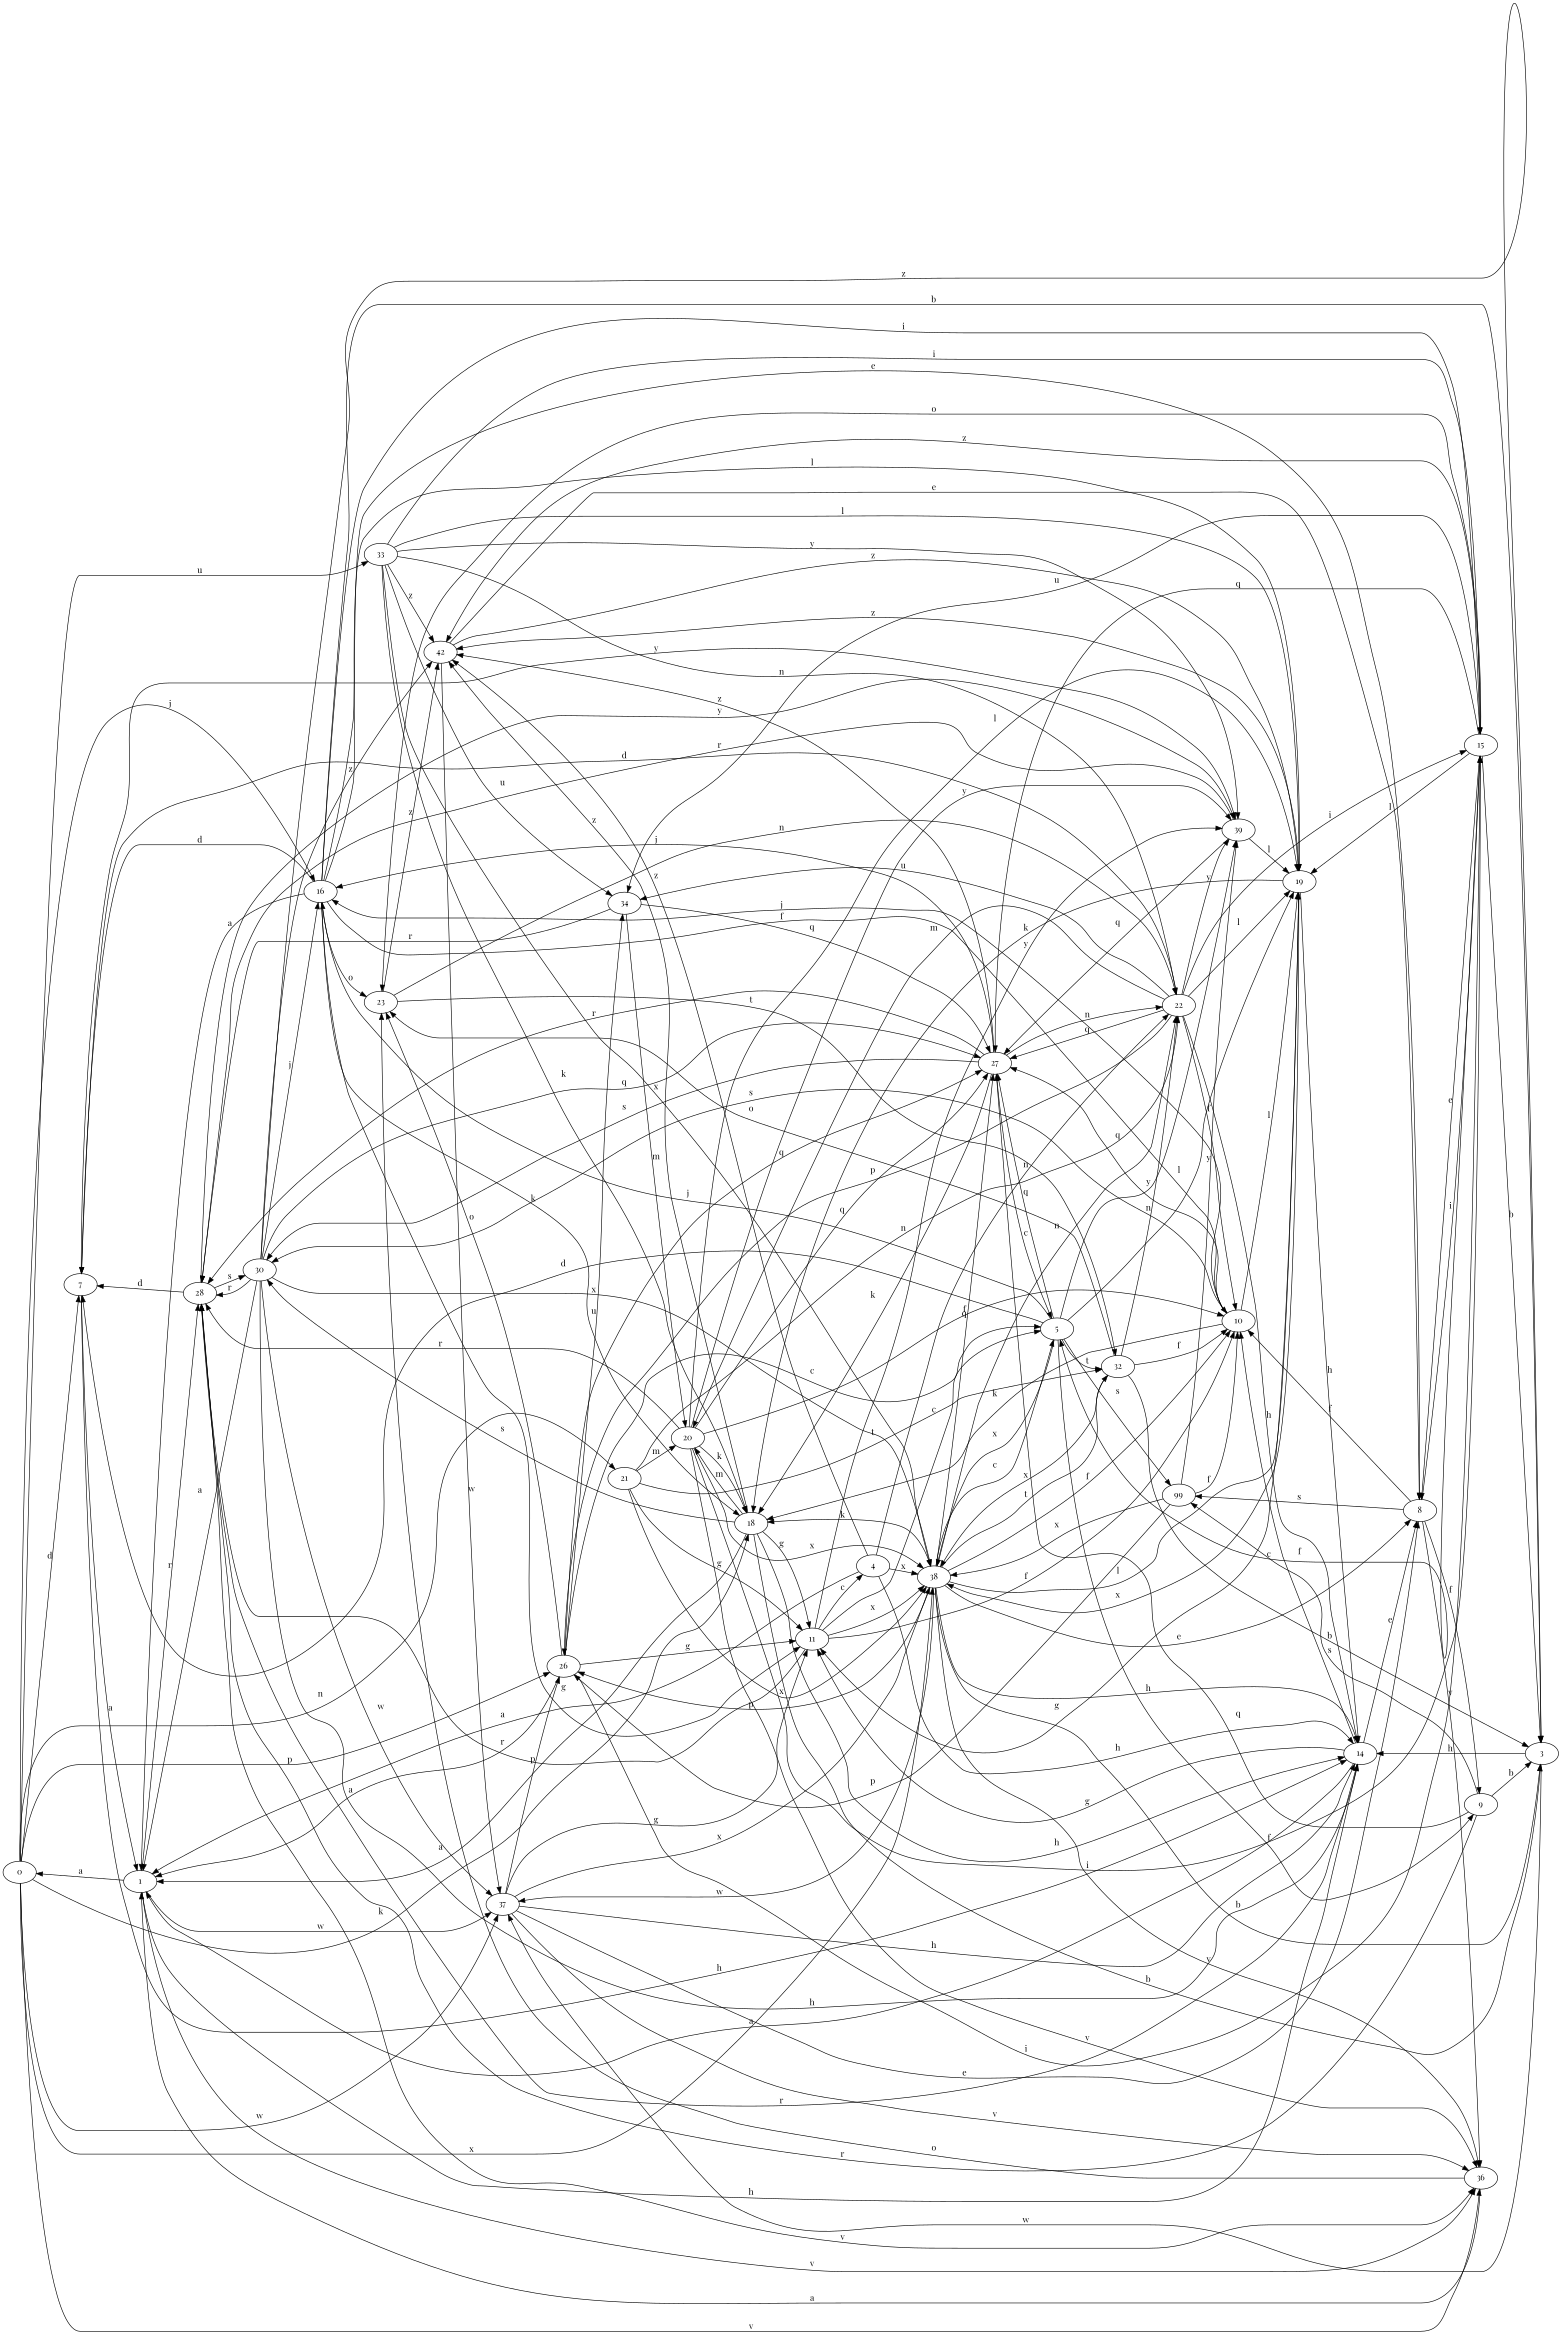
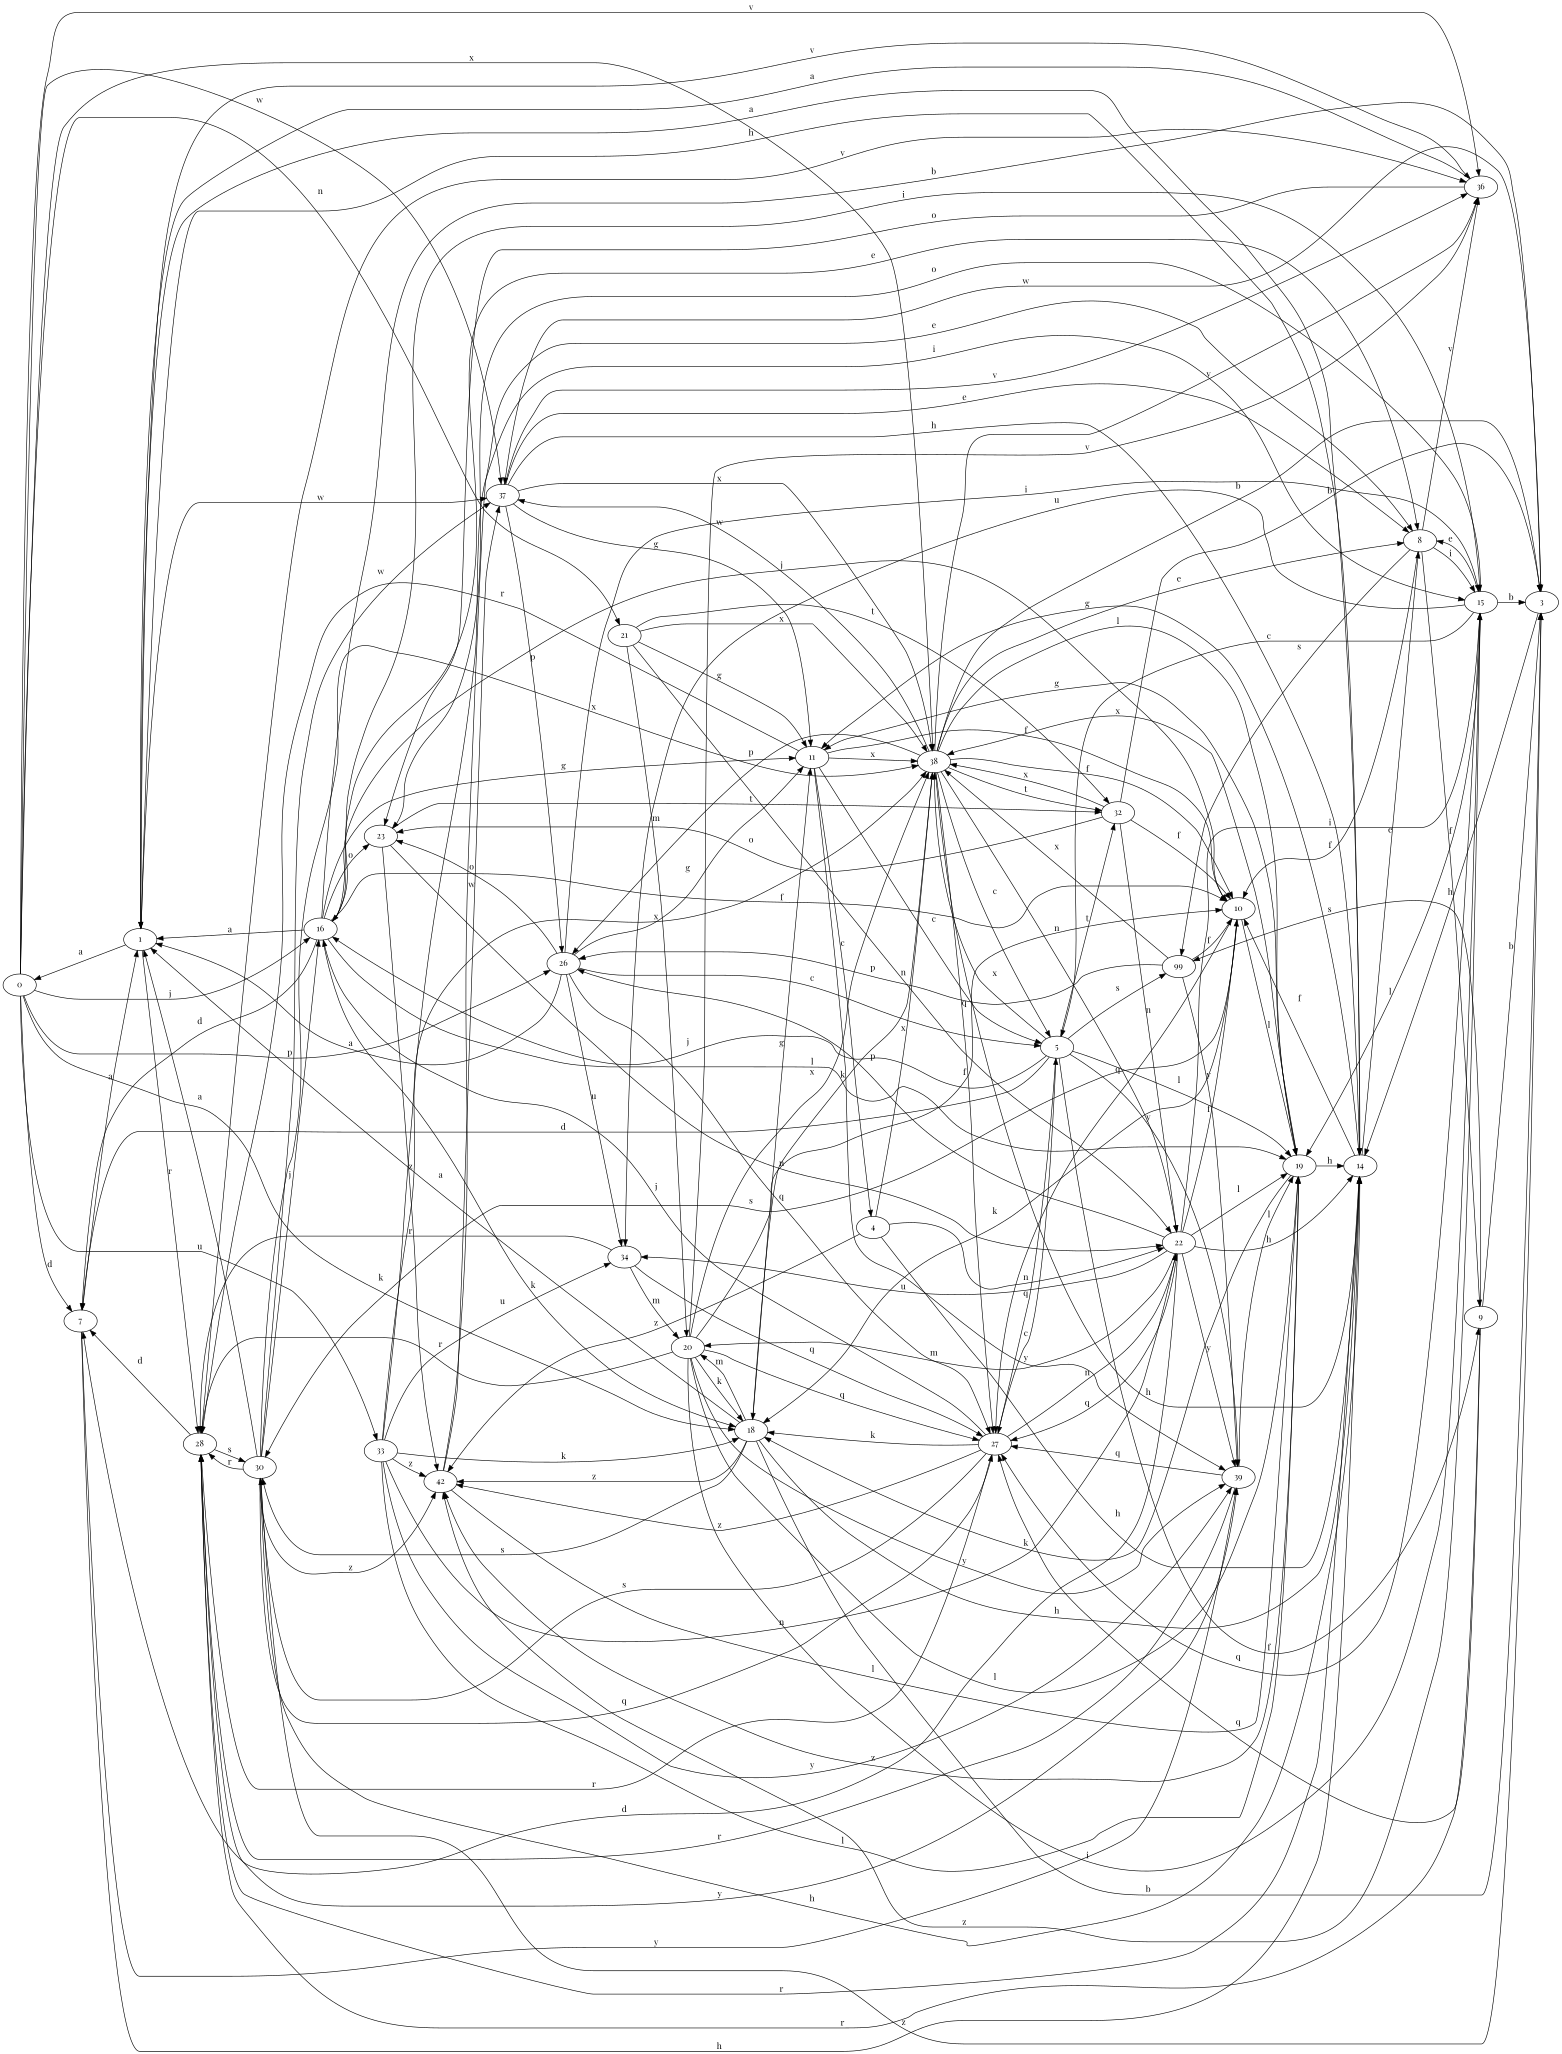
edge "42" -> "19": label "z" -> "l"
edge "4" -> "1": removed, label "a"
